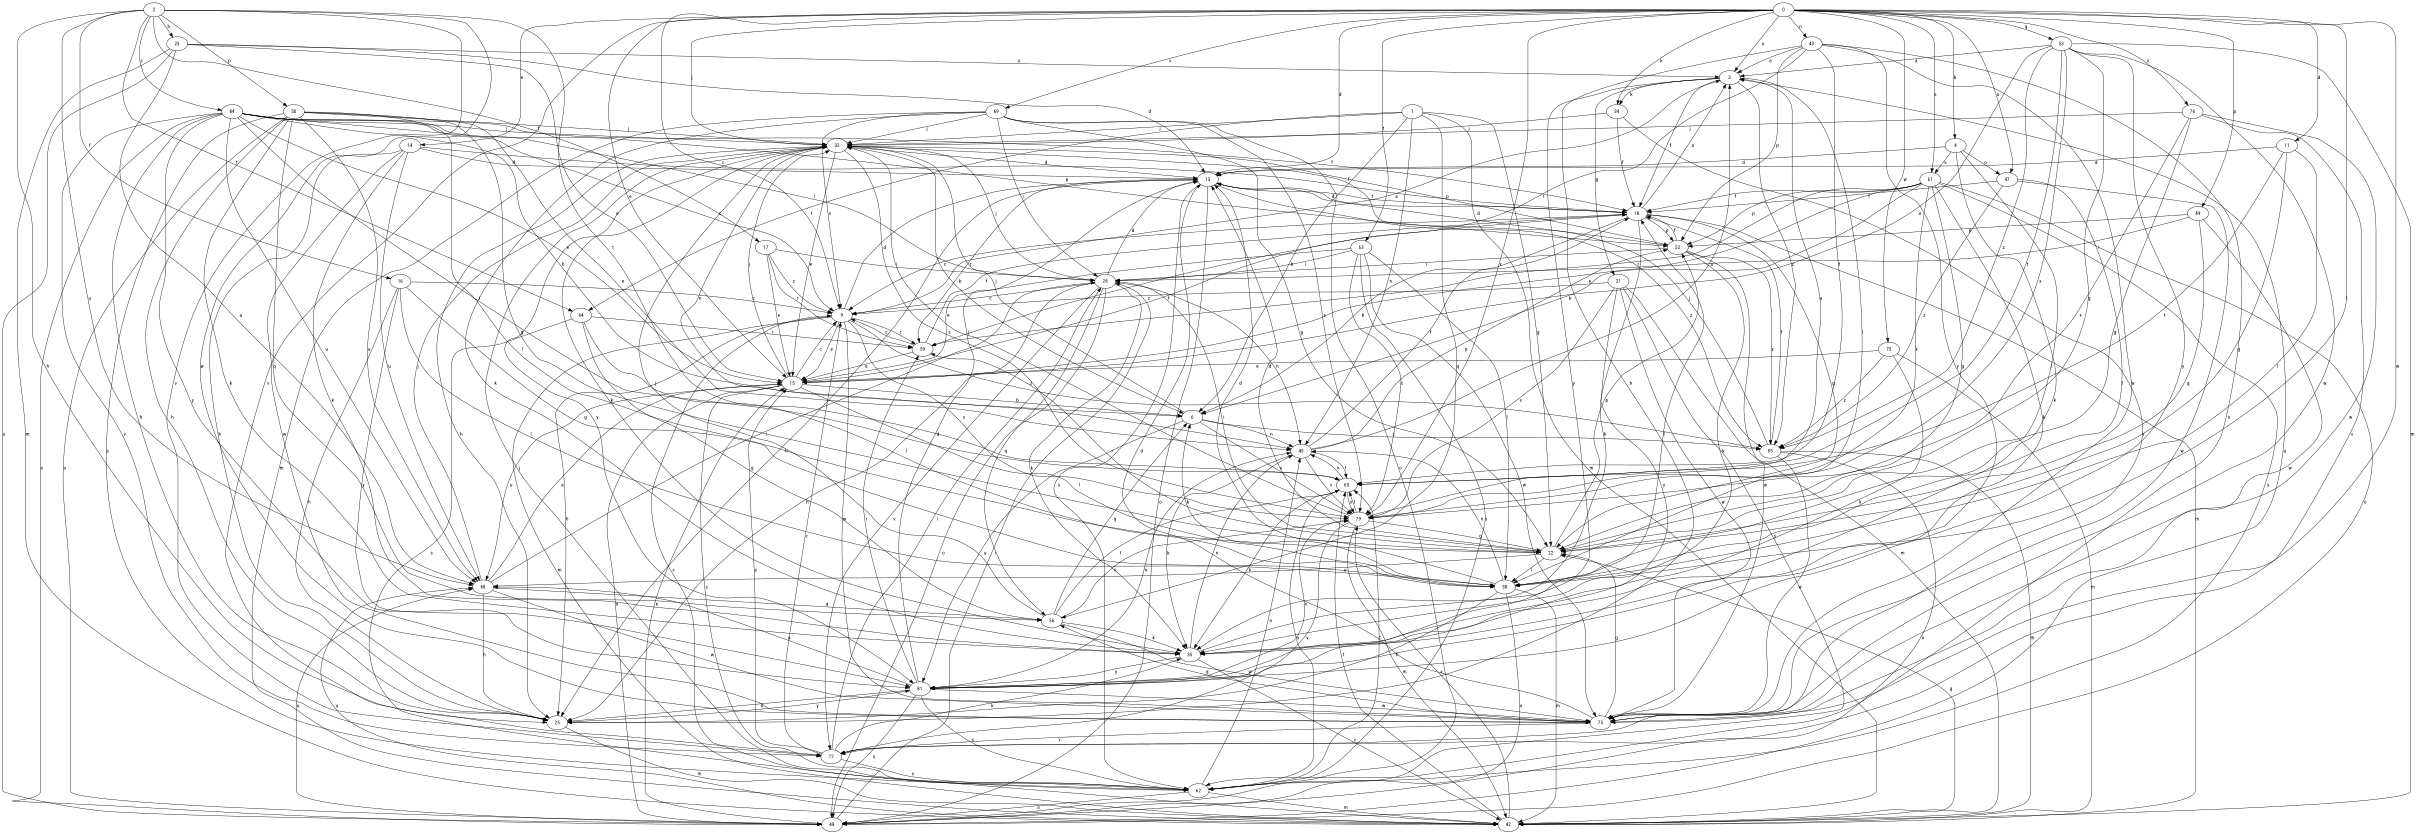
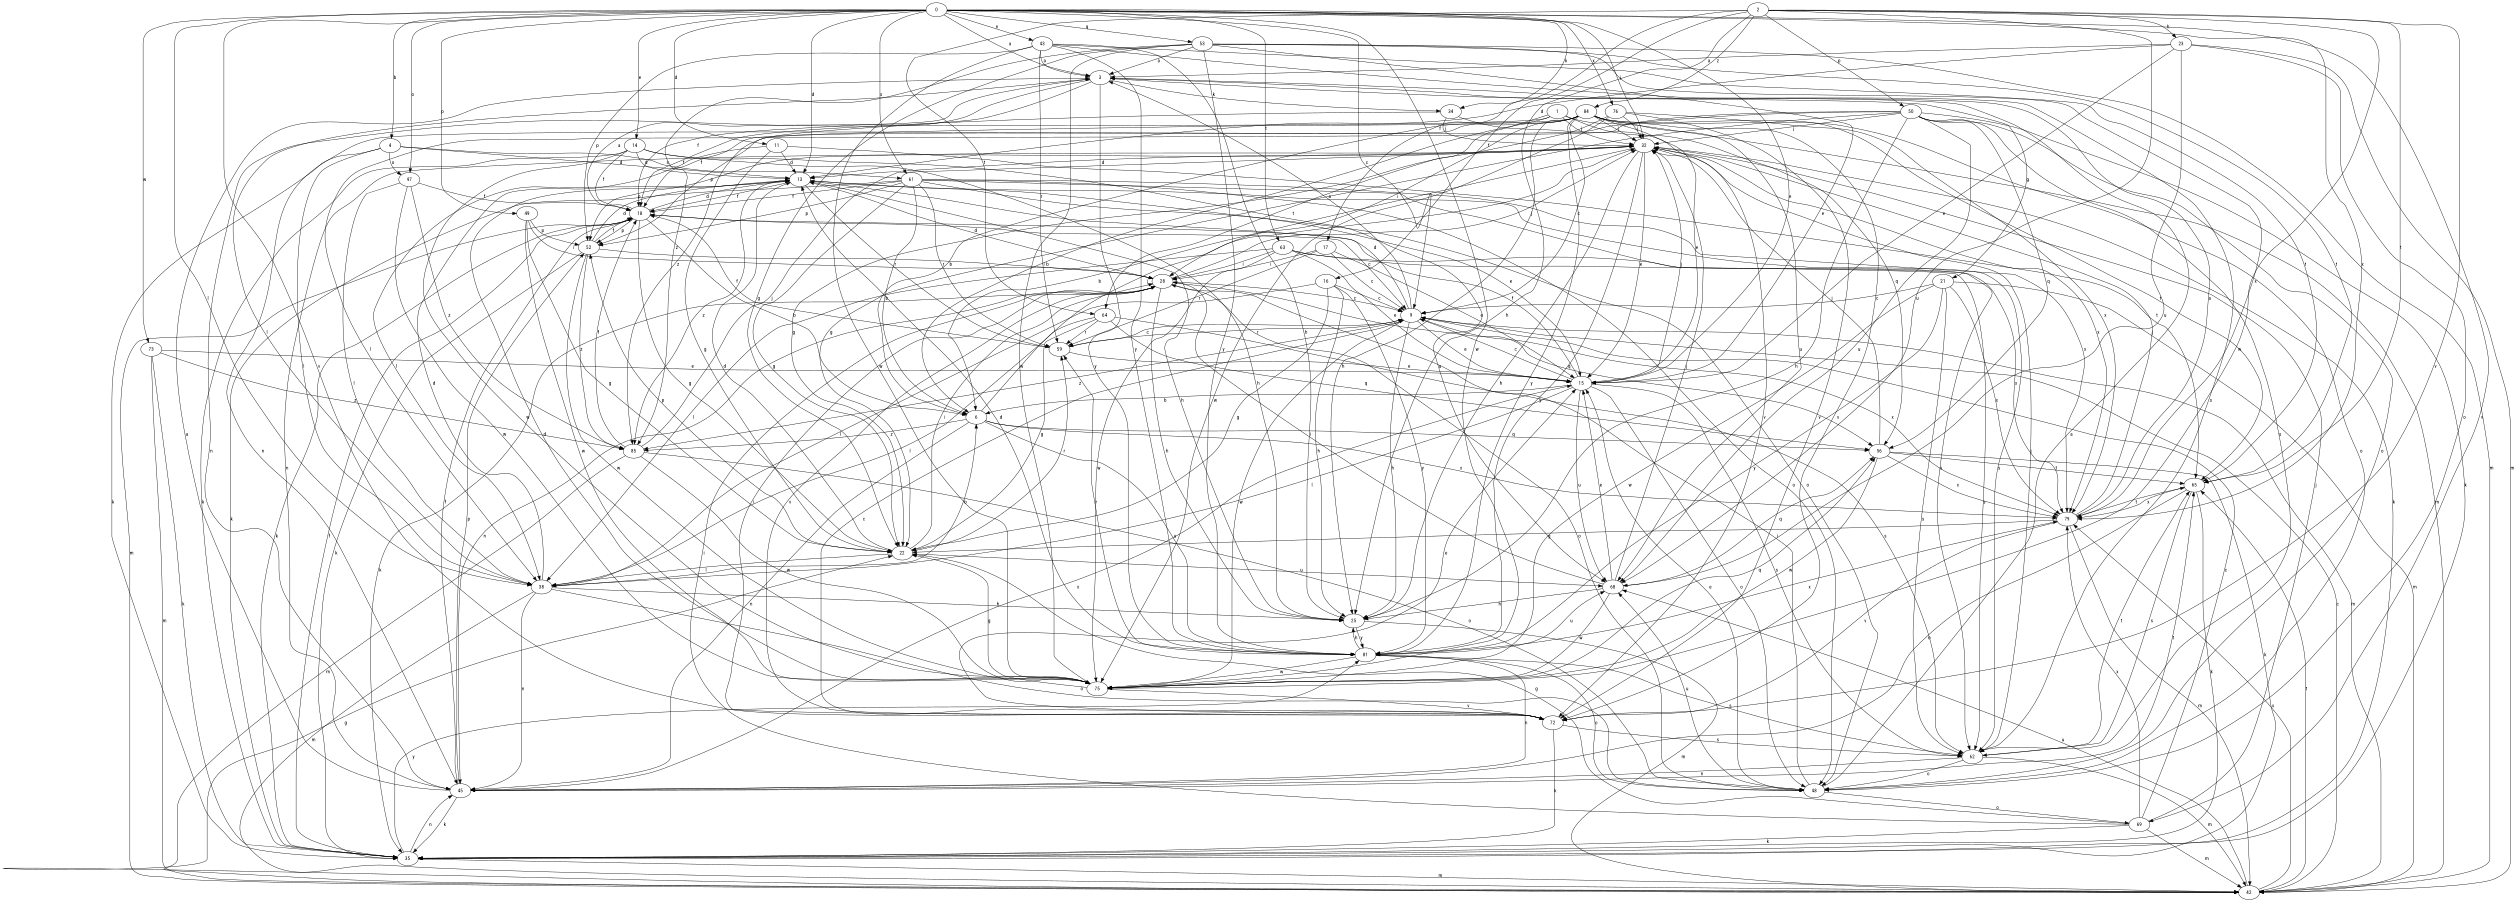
edge "1" -> "22": now "64" -> "22"
edge "45" -> "79": now "45" -> "15"
edge "56" -> "6": reversed
edge "69" -> "48": reversed
edge "35" -> "42": label "v" -> "m"
